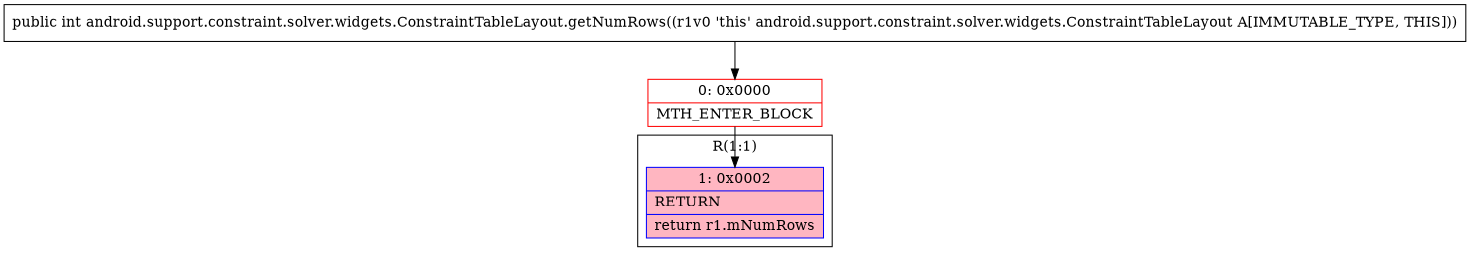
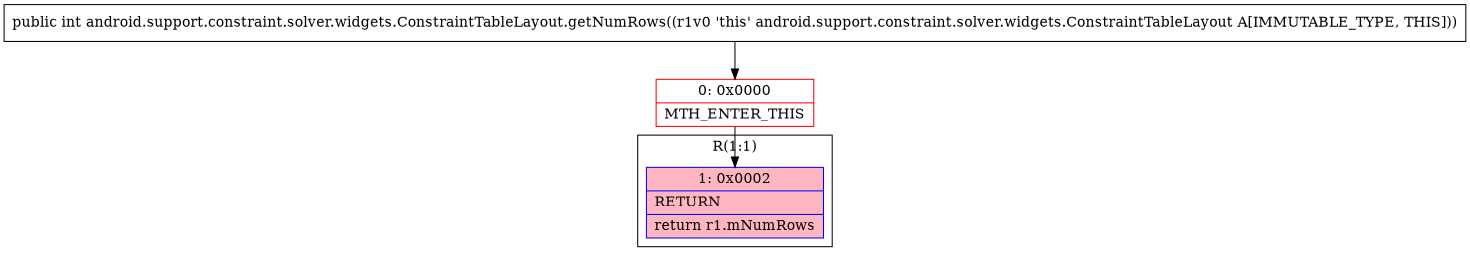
node "0: 0x0000": text "MTH_ENTER_BLOCK" -> "MTH_ENTER_THIS"
